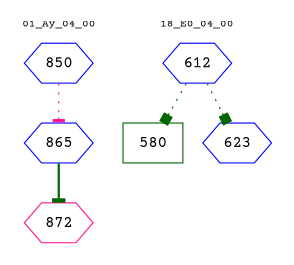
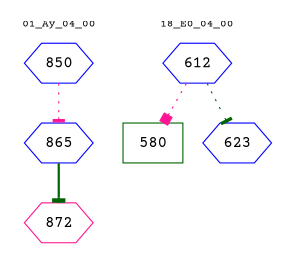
edge "612" -> "580": color darkgreen -> deeppink
edge "612" -> "623": arrowhead box -> tee
